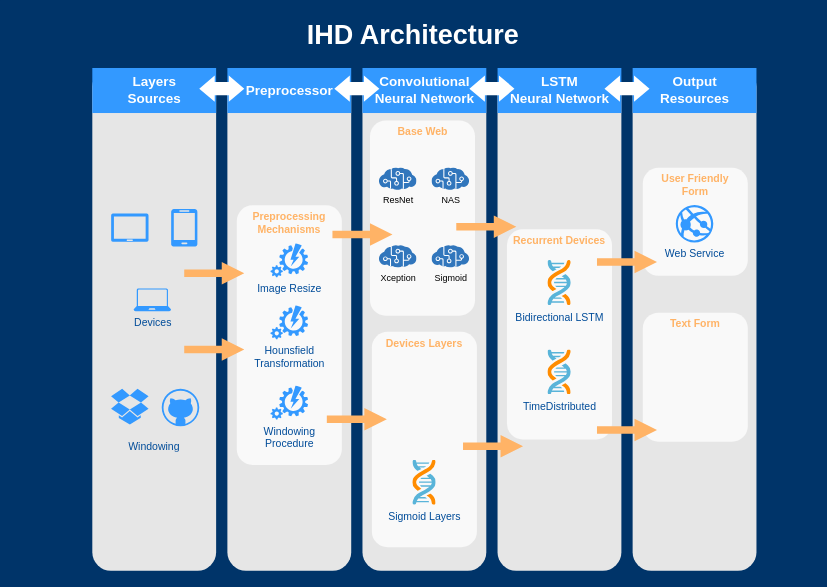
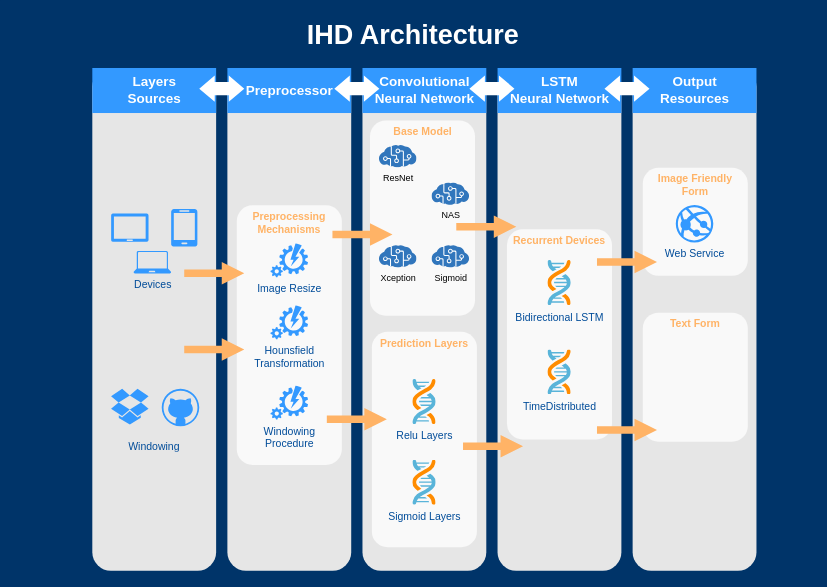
node "Base Web": label "Base Web" -> "Base Model"
node "ResNet": moved (398, 179) -> (398, 156)
node "NAS": moved (450, 179) -> (450, 194)
node "User Friendly Form": label "User Friendly Form" -> "Image Friendly Form"
node "Devices": moved (152, 300) -> (152, 262)
node "Devices Layers": label "Devices Layers" -> "Prediction Layers"
node "Relu Layers": added
